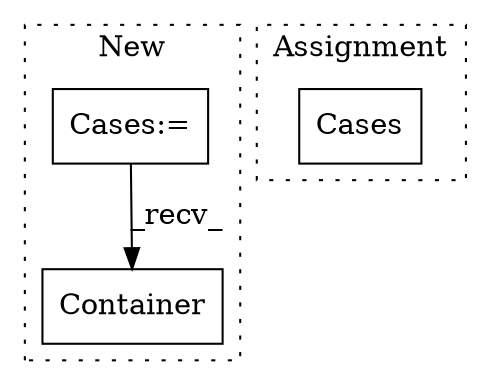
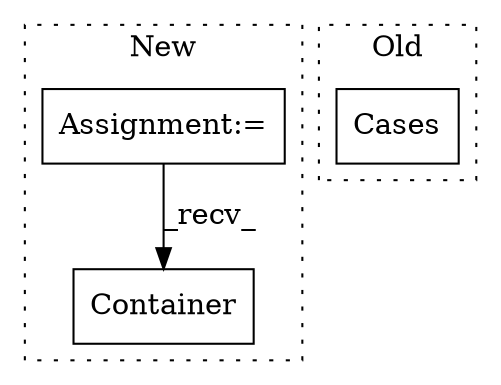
cluster "Assignment": label "Assignment" -> "Old"
node "Cases:=": label "Cases:=" -> "Assignment:="
